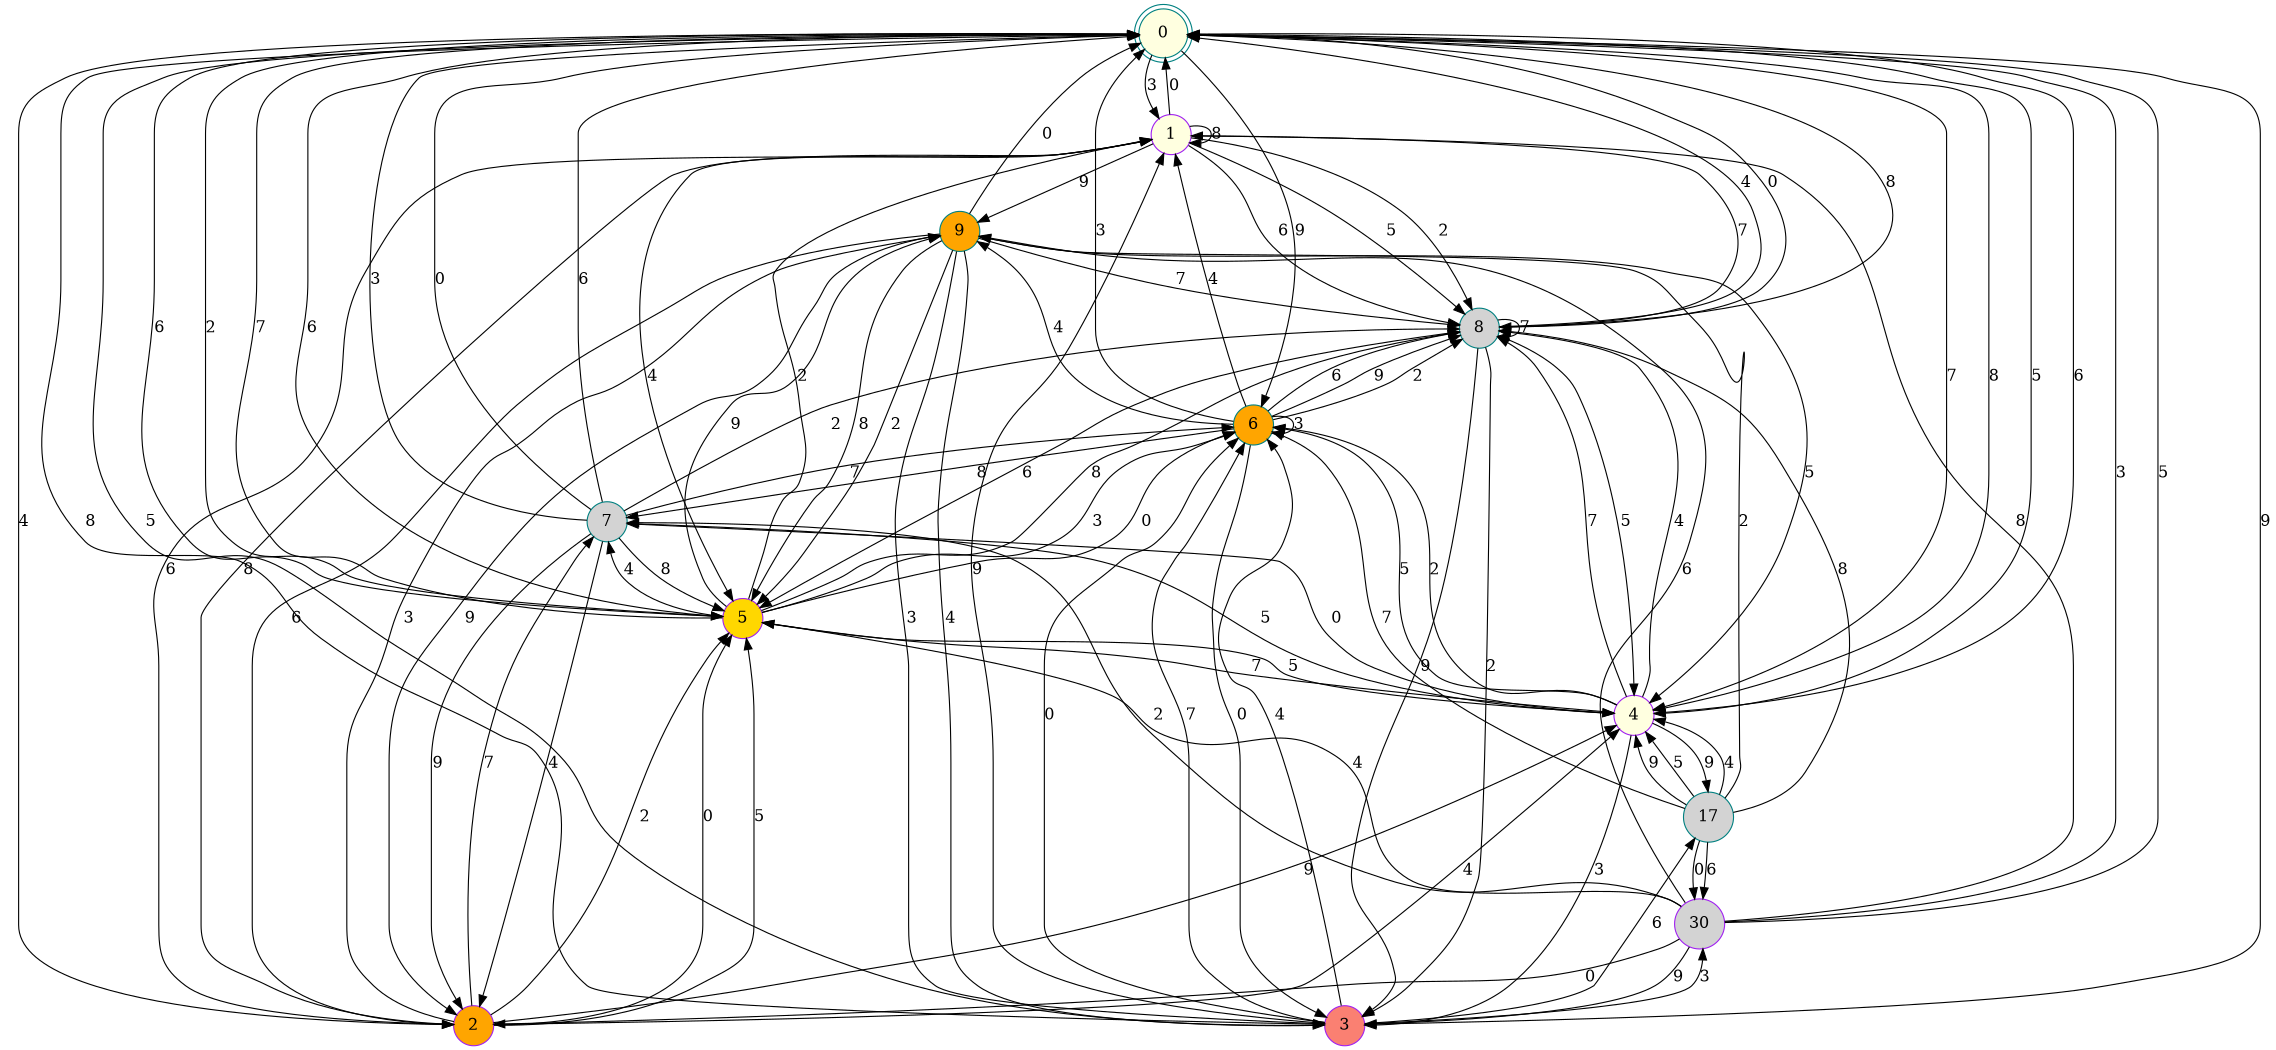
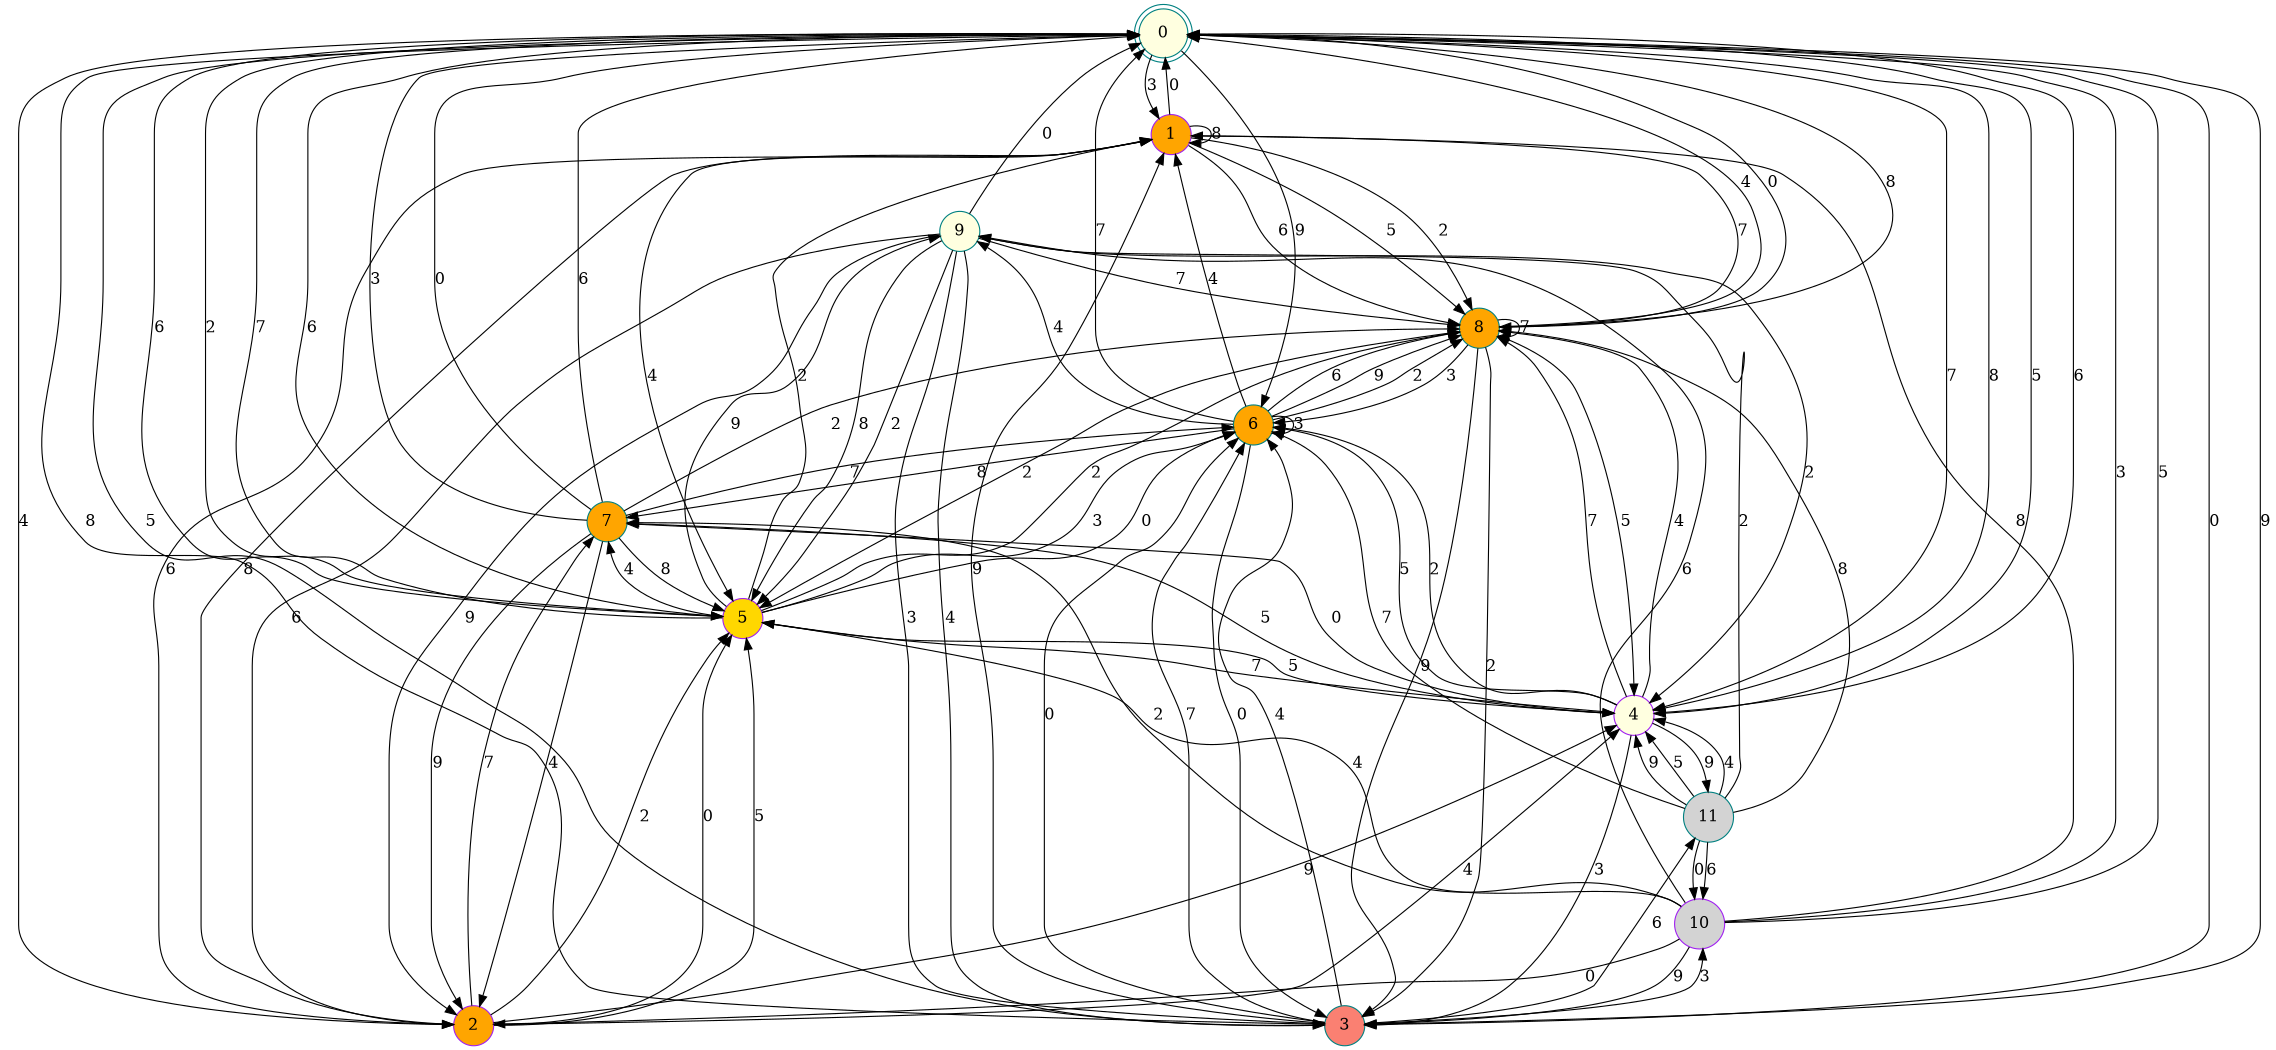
node "1": fillcolor lightyellow -> orange
edge "1" -> "9": removed, label "9"
node "9": fillcolor orange -> lightyellow
edge "6" -> "0": label "3" -> "7"
node "8": fillcolor lightgrey -> orange
edge "8" -> "6": added, label "3"
edge "0" -> "3": added, label "0"
edge "8" -> "5": label "6" -> "2"
edge "5" -> "8": label "8" -> "2"
edge "9" -> "4": label "5" -> "2"
node "7": fillcolor lightgrey -> orange
edge "2" -> "9": removed, label "3"
node "17": label "17" -> "11"
node "30": label "30" -> "10"
node "3": color purple -> teal
